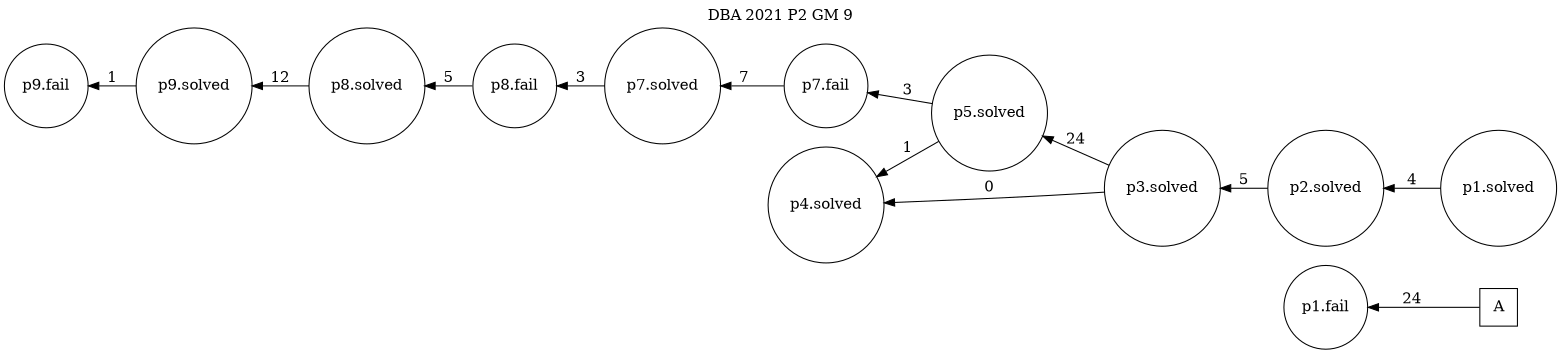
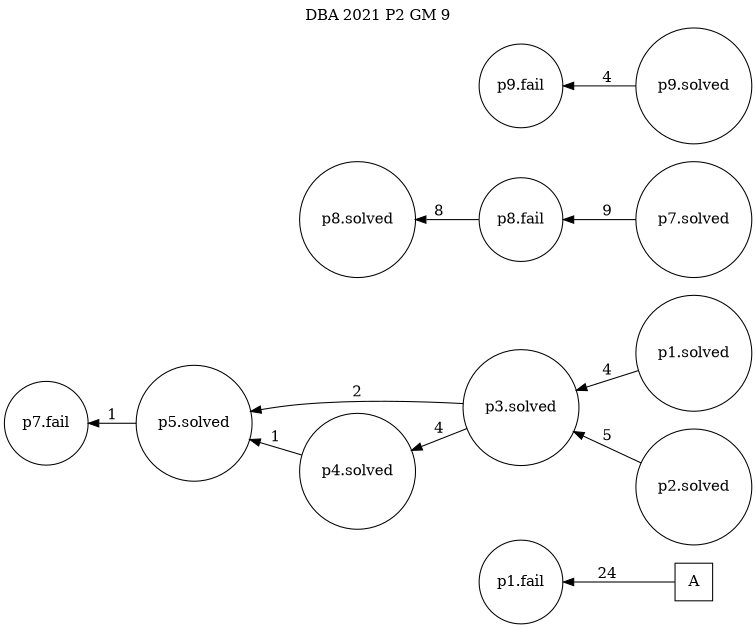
edge "p9.solved" -> "p9.fail": label "1" -> "4"
edge "p8.fail" -> "p8.solved": label "5" -> "8"
edge "p7.solved" -> "p8.fail": label "3" -> "9"
edge "p8.solved" -> "p9.solved": removed, label "12"
edge "p7.fail" -> "p7.solved": removed, label "7"
edge "p5.solved" -> "p7.fail": label "3" -> "1"
edge "p3.solved" -> "p5.solved": label "24" -> "2"
edge "p5.solved" -> "p4.solved": reversed
edge "p3.solved" -> "p4.solved": label "0" -> "4"
edge "p1.solved" -> "p2.solved": now "p1.solved" -> "p3.solved"
